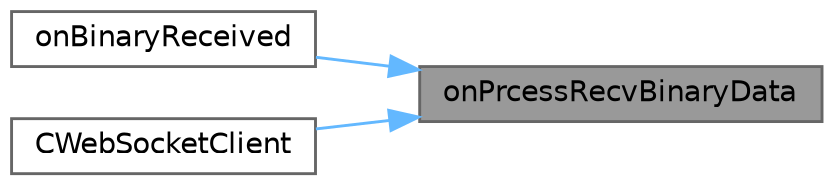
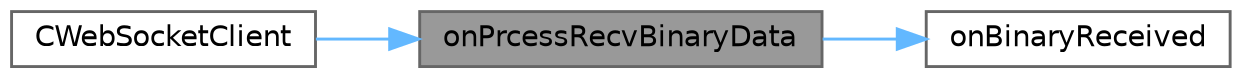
edge "onBinaryReceived" -> "onPrcessRecvBinaryData": reversed
